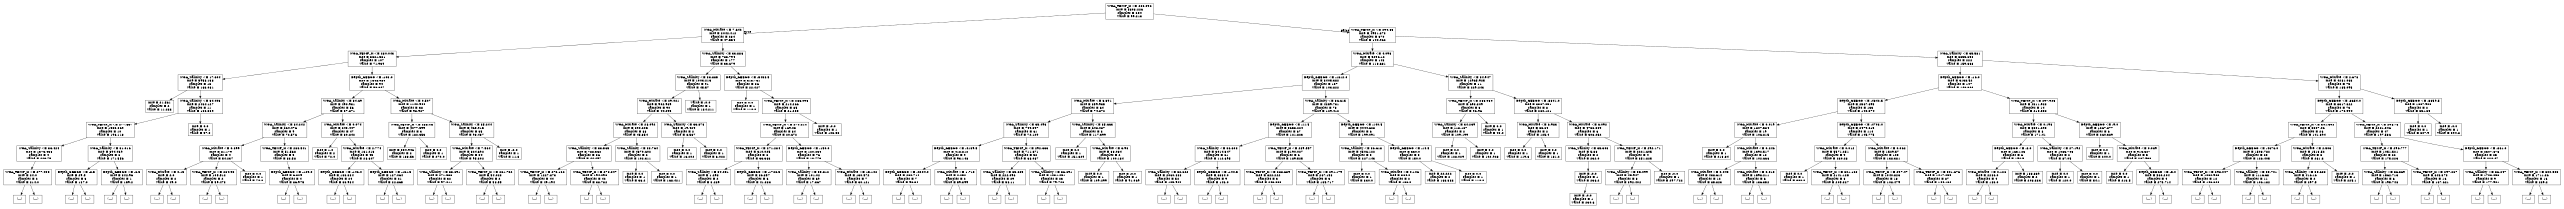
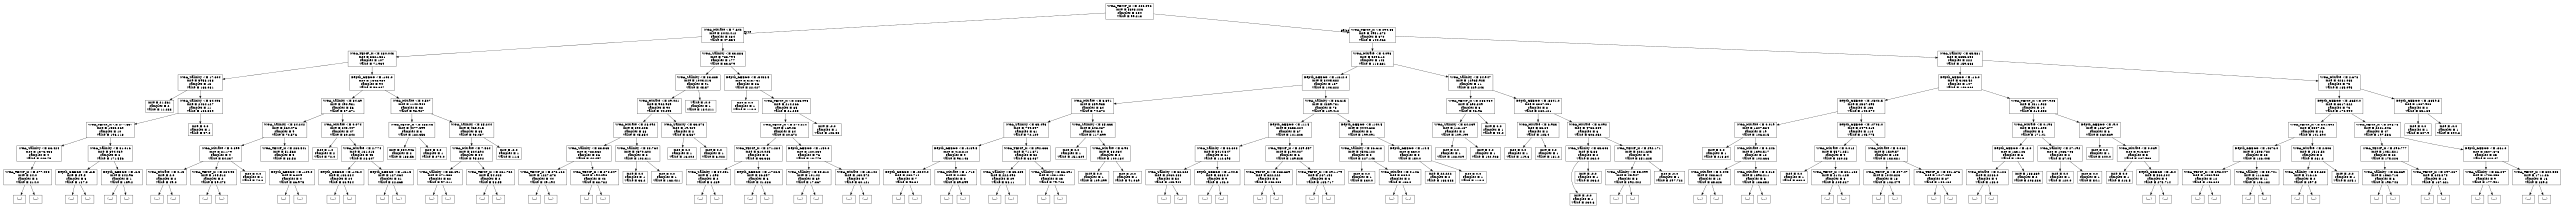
edge "WOA_TEMP_K <= 283.541 mse = 51.568 samples = 5 value = 83.58" -> "Depth_GEBCO <= -129.0 mse = 6.829 samples = 4 value = 86.975": removed
edge "mse = -0.0 samples = 1 value = 236.2" -> "mse = -0.0 samples = 1 value = 230.6": now "WOA_Salinity <= 35.303 mse = 5.88 samples = 2 value = 232.0" -> "mse = -0.0 samples = 1 value = 230.6"
